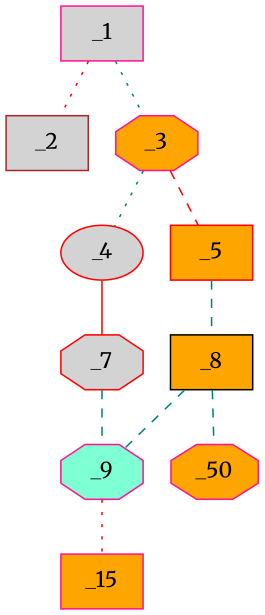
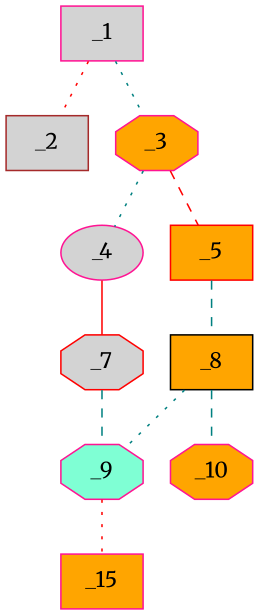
node "_4": color red -> deeppink
edge "_8" -- "_9": style dashed -> dotted
node "_50": label "_50" -> "_10"
